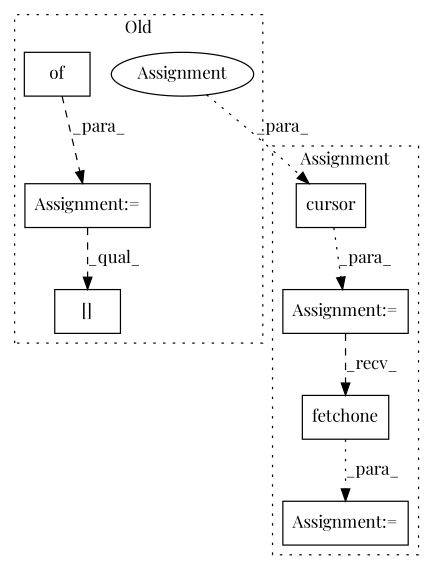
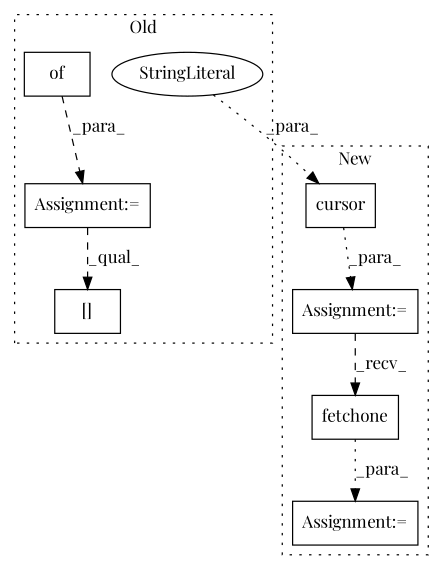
node "Assignment": label "Assignment" -> "StringLiteral"
cluster "Assignment": label "Assignment" -> "New"
